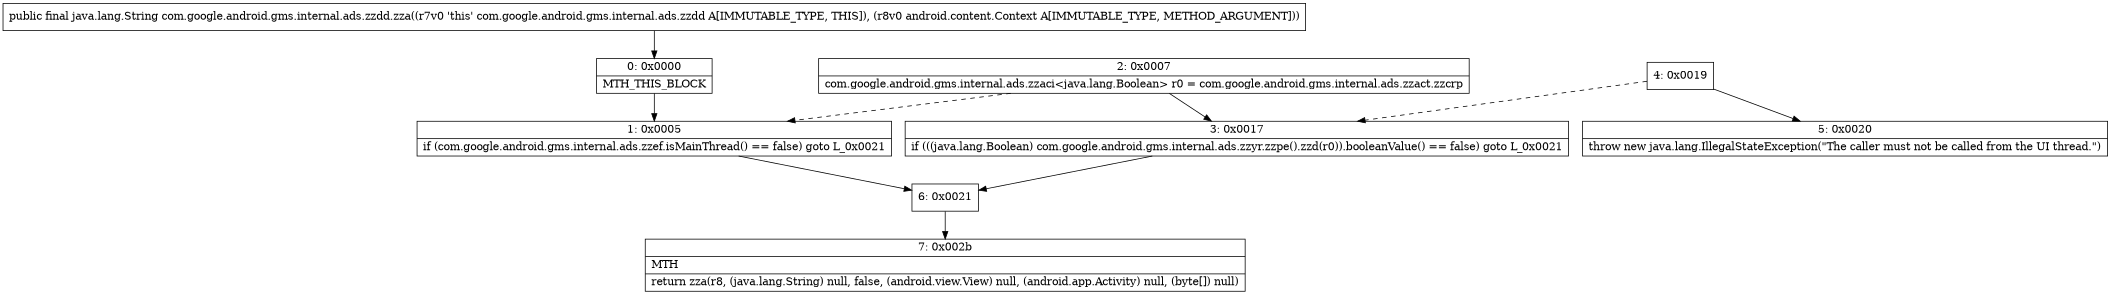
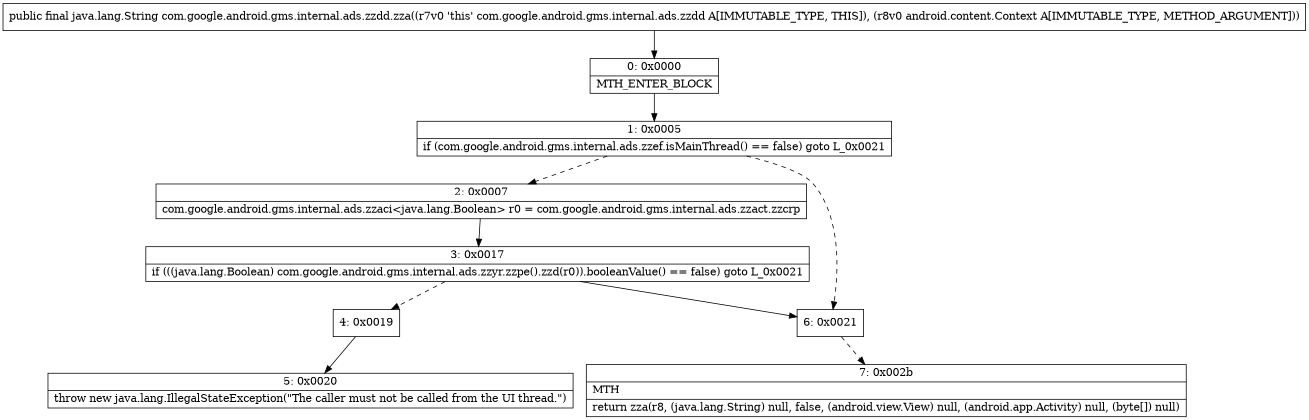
node "0: 0x0000": text "MTH_THIS_BLOCK" -> "MTH_ENTER_BLOCK"
edge "4: 0x0019" -> "3: 0x0017": reversed
edge "2: 0x0007" -> "1: 0x0005": reversed
edge "1: 0x0005" -> "6: 0x0021": style solid -> dashed
edge "6: 0x0021" -> "7: 0x002b": style solid -> dashed
